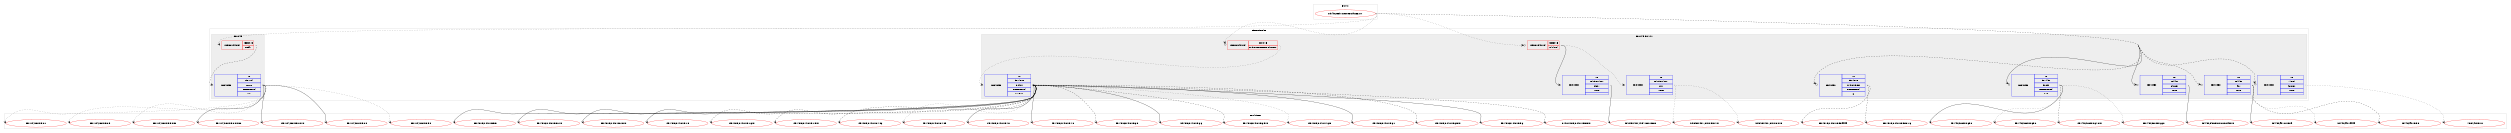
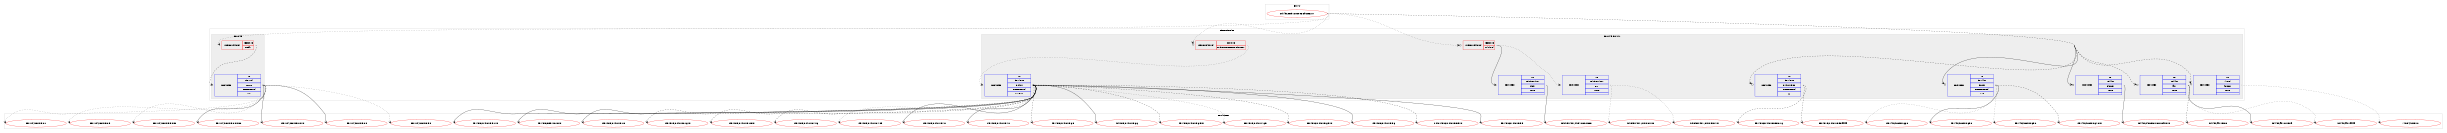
node "dev-lang/python-3.4.8-r1": label "dev-lang/python-3.4.8-r1" -> "dev-lang/cctbx-3.4.8-r1"
node "dev-lang/python-3.6.4": removed
